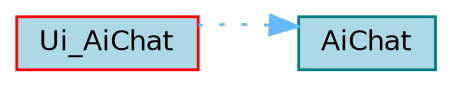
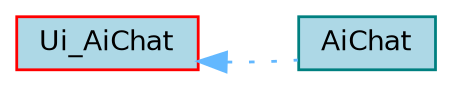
edge "Ui_AiChat" -> "AiChat": reversed
